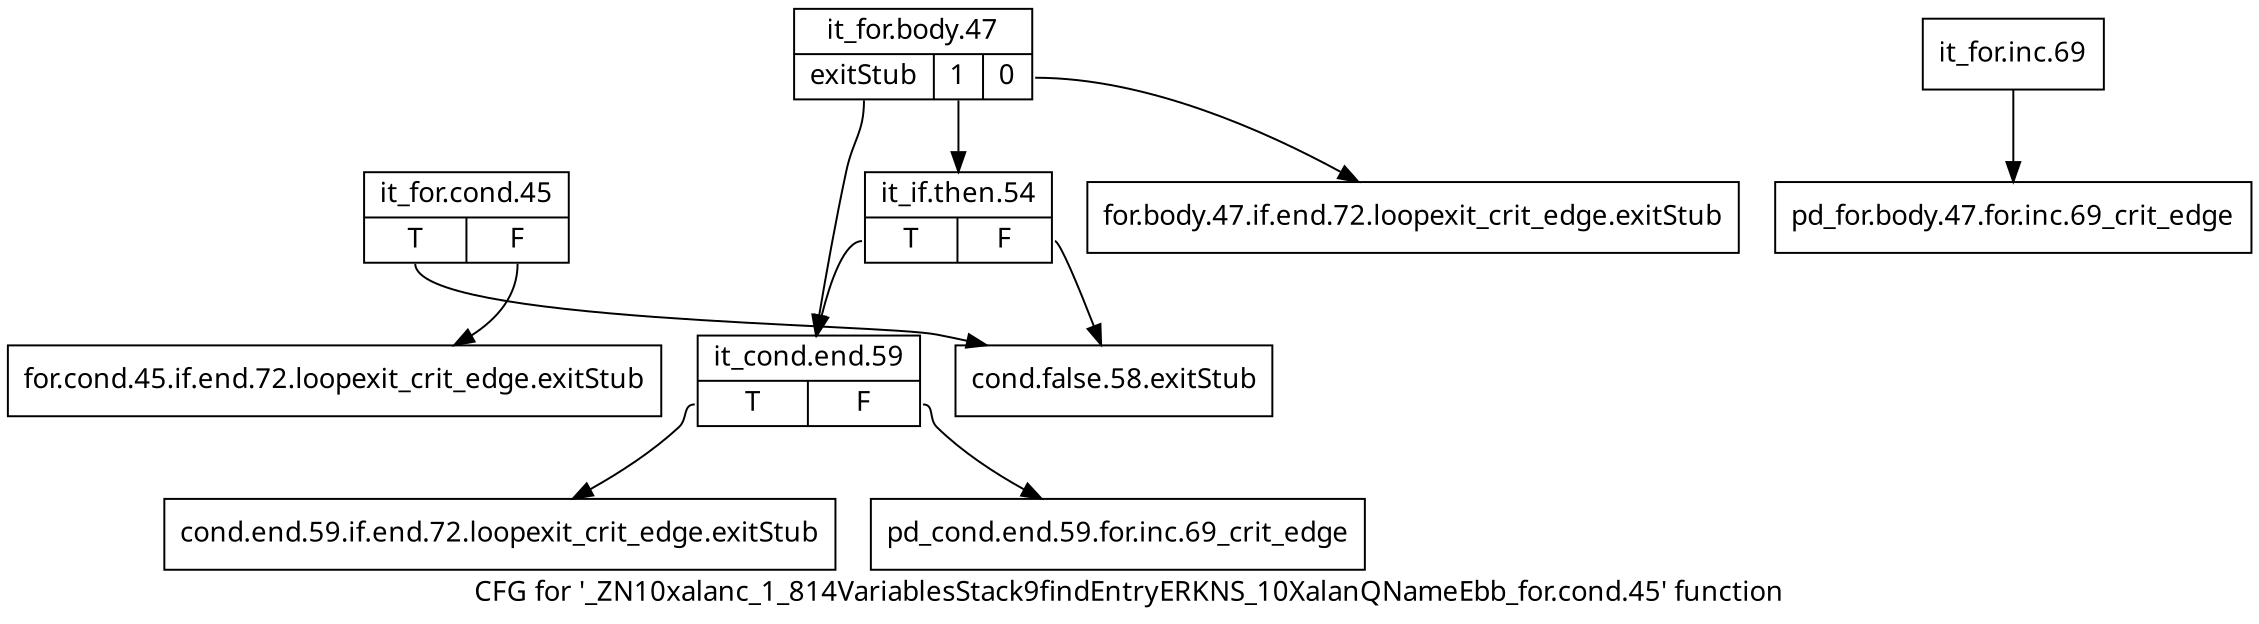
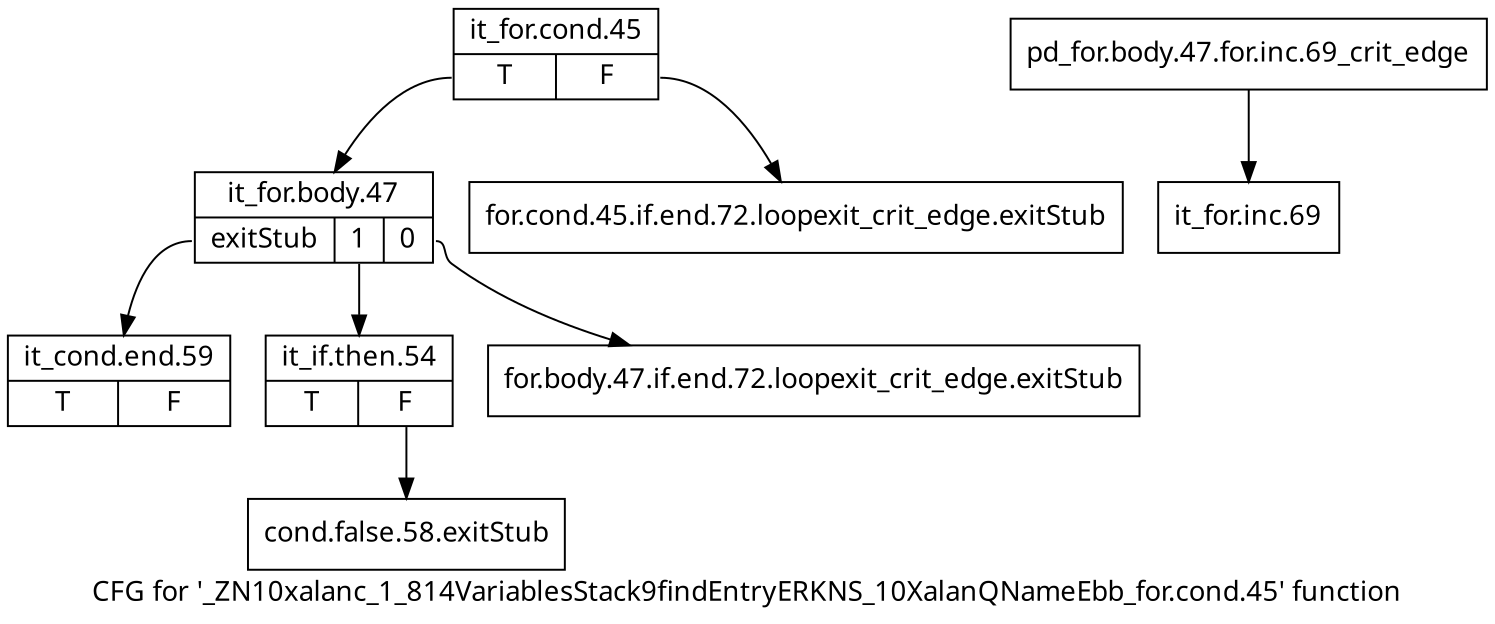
edge "it_for.inc.69" -> "pd_for.body.47.for.inc.69_crit_edge": reversed
edge "it_if.then.54" -> "it_cond.end.59": removed
edge "it_for.cond.45" -> "cond.false.58.exitStub": now "it_for.cond.45" -> "it_for.body.47"
node "cond.end.59.if.end.72.loopexit_crit_edge.exitStub": removed
node "pd_cond.end.59.for.inc.69_crit_edge": removed
